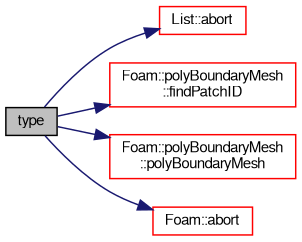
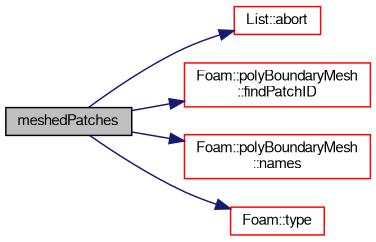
node "type": label "type" -> "meshedPatches"
node "Foam::polyBoundaryMesh ::polyBoundaryMesh": label "Foam::polyBoundaryMesh ::polyBoundaryMesh" -> "Foam::polyBoundaryMesh ::names"
node "Foam::abort": label "Foam::abort" -> "Foam::type"
